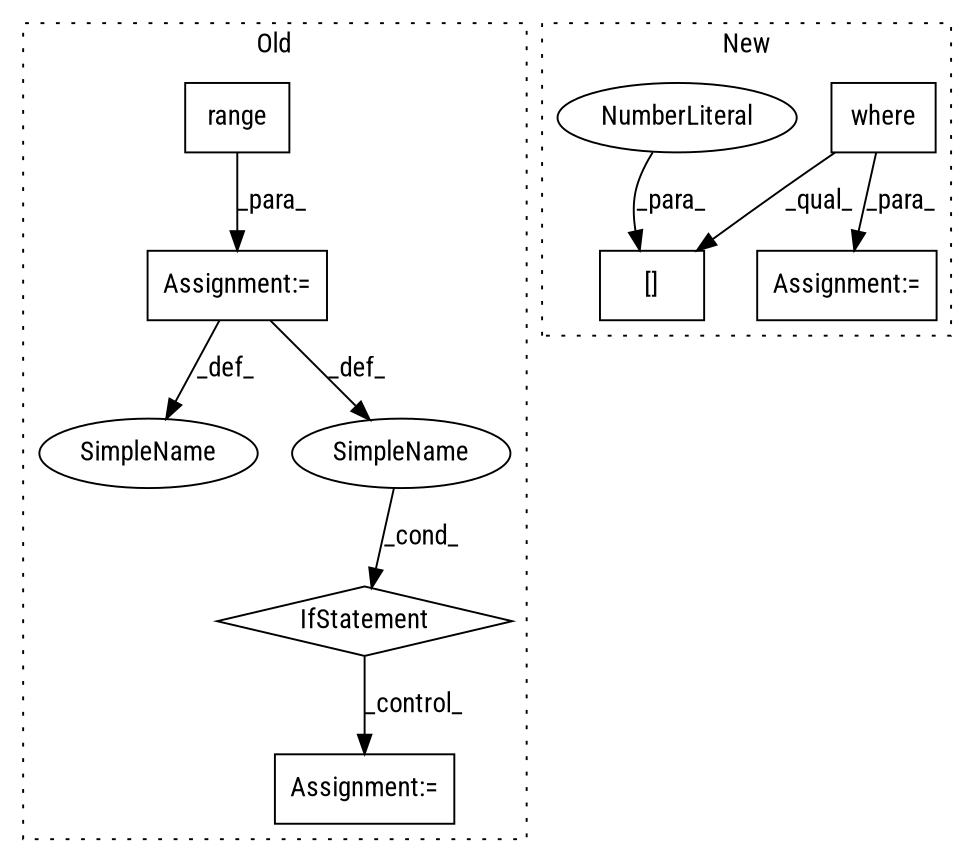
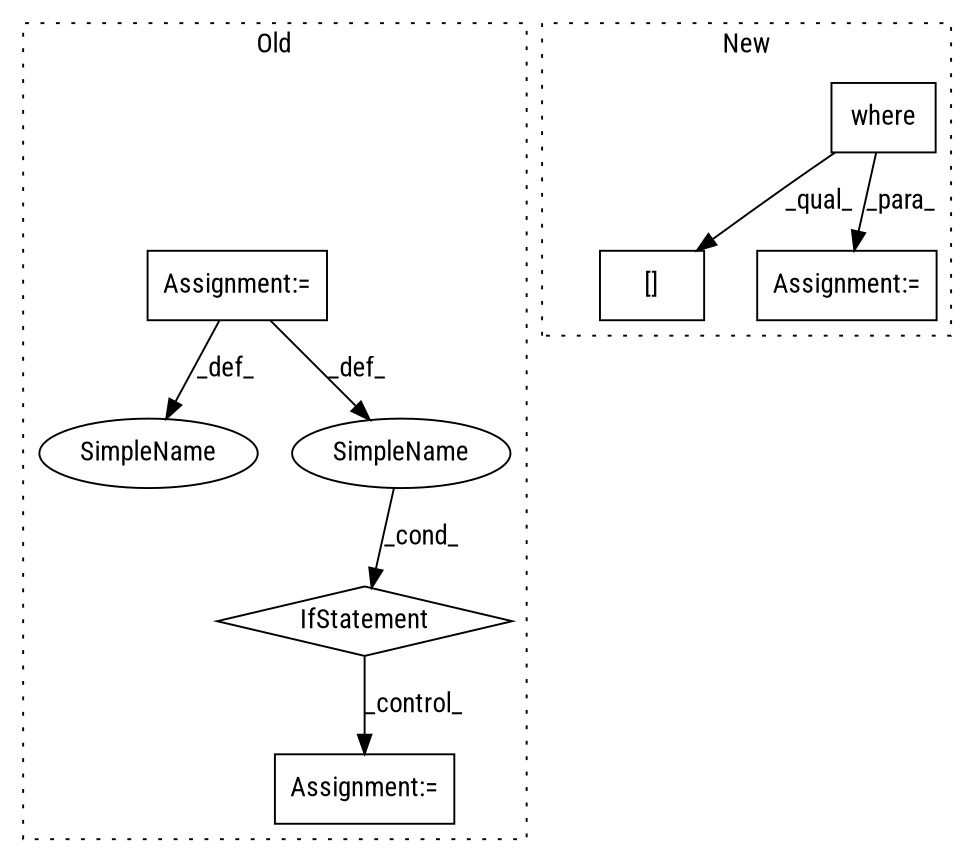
node "range": removed
node "NumberLiteral": removed
